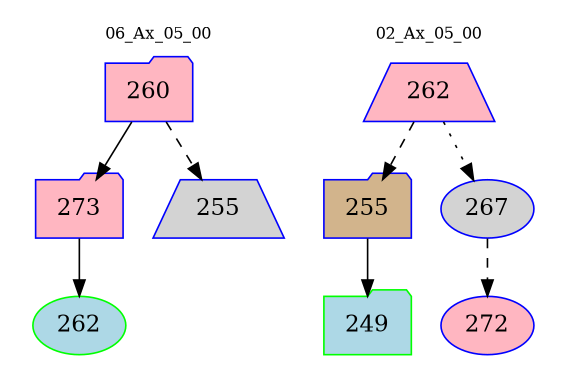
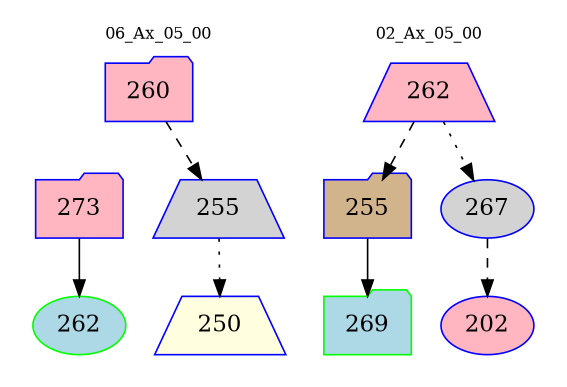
edge "260" -> "273": removed
node "250": added
node "249": label "249" -> "269"
node "272": label "272" -> "202"
